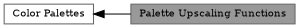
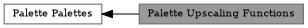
node "Color Palettes": label "Color Palettes" -> "Palette Palettes"
